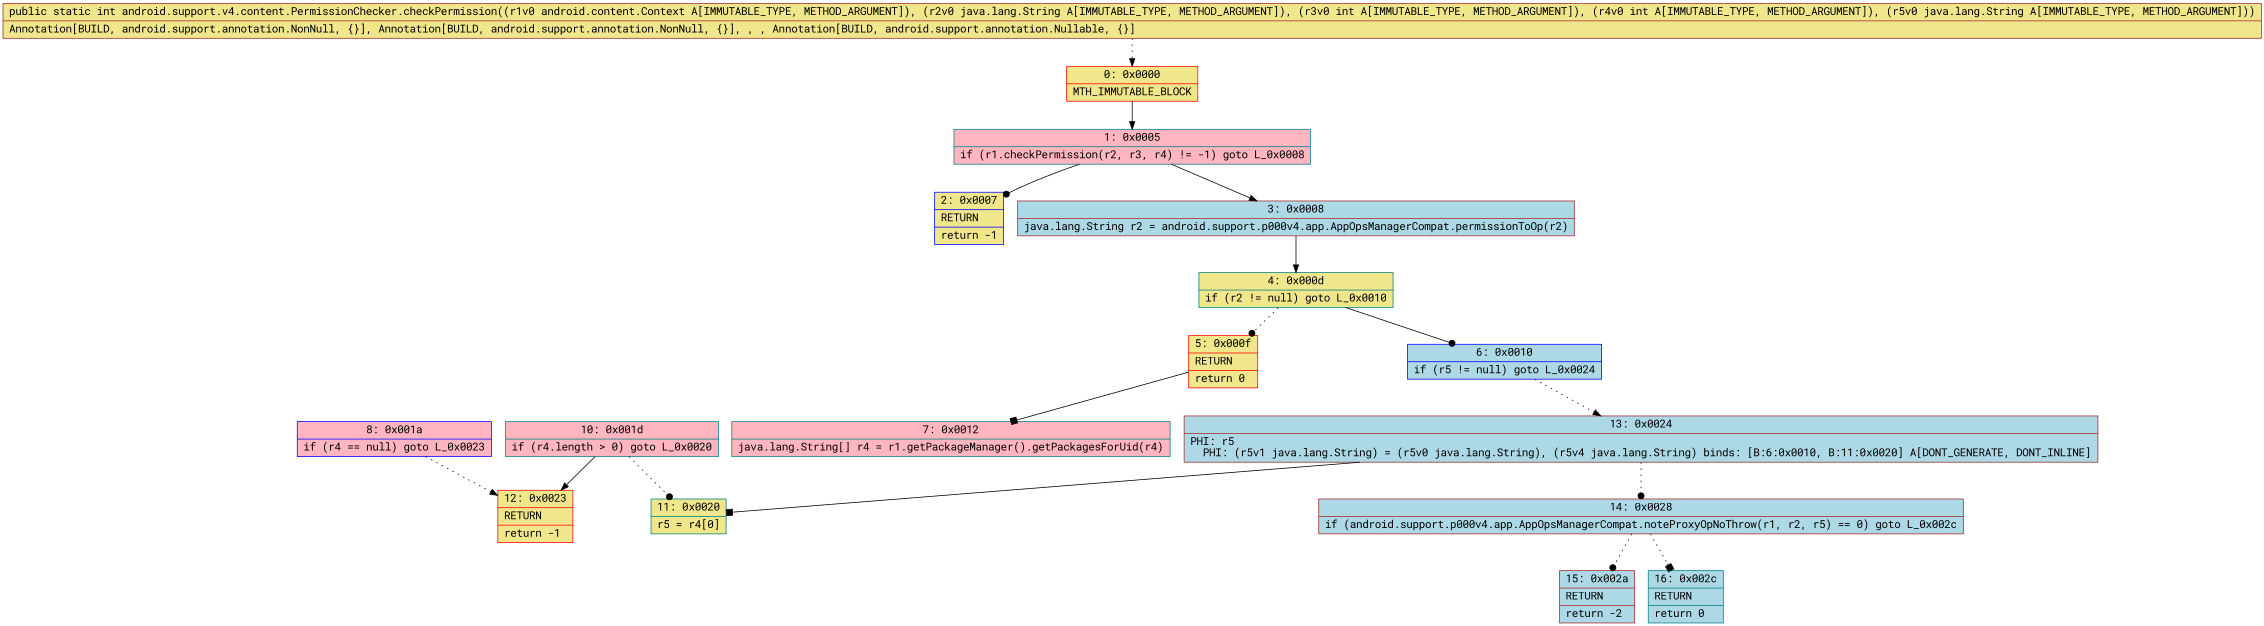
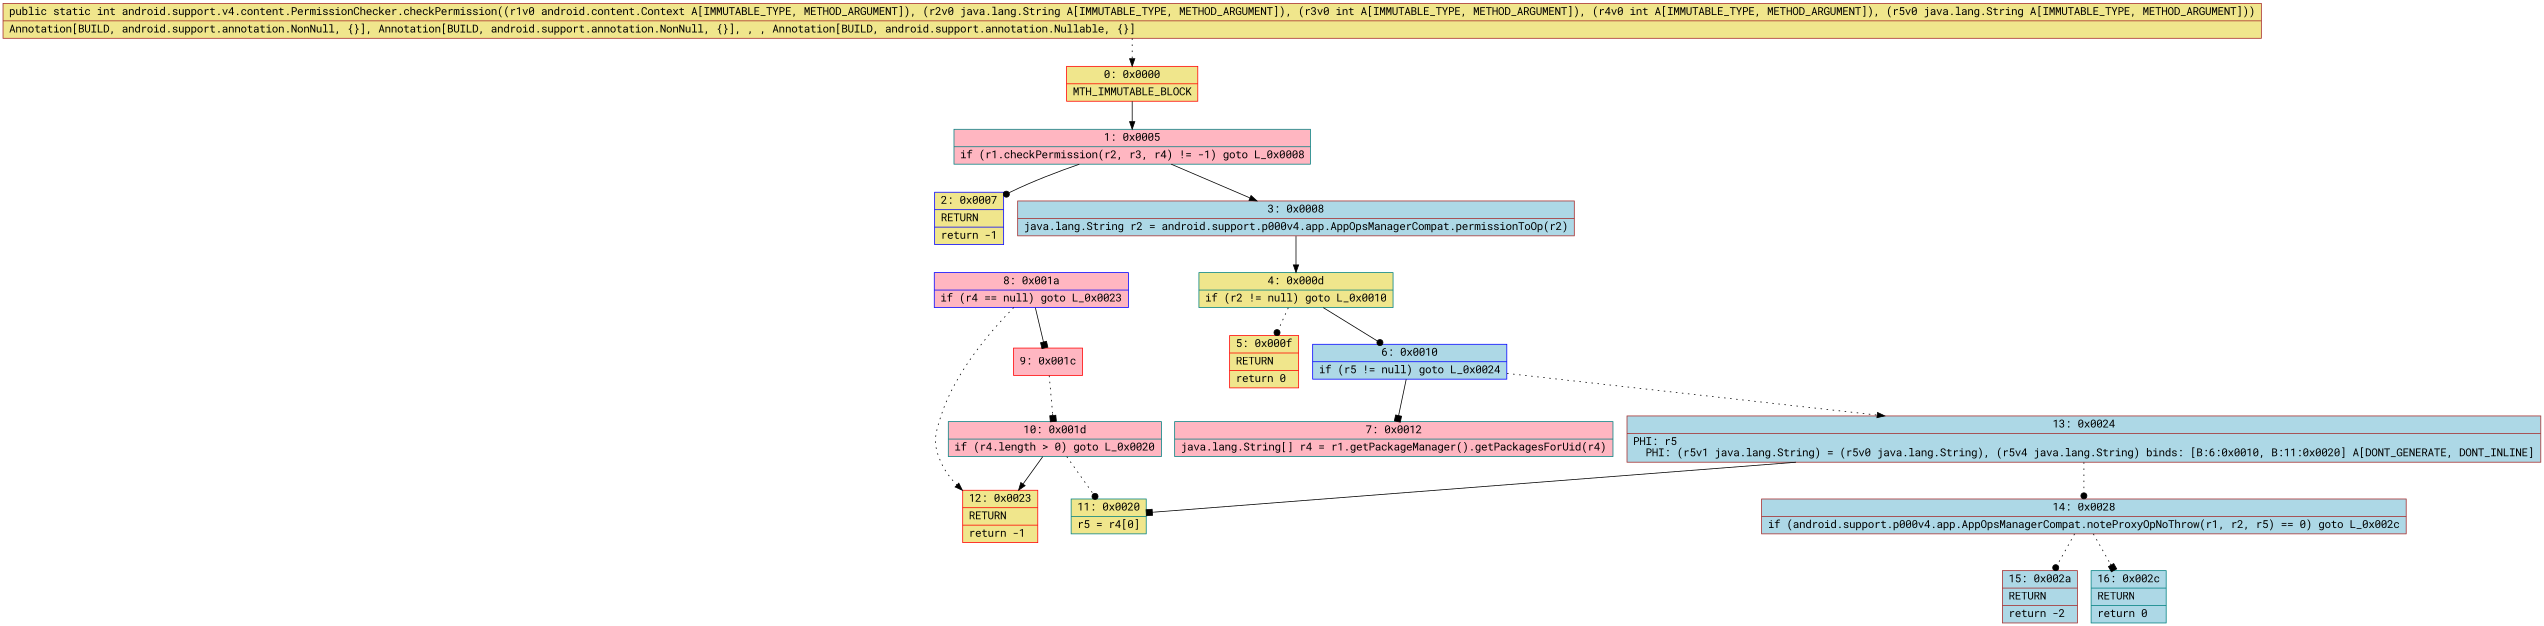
node "9: 0x001c": added
edge "5: 0x000f" -> "7: 0x0012": now "6: 0x0010" -> "7: 0x0012"
